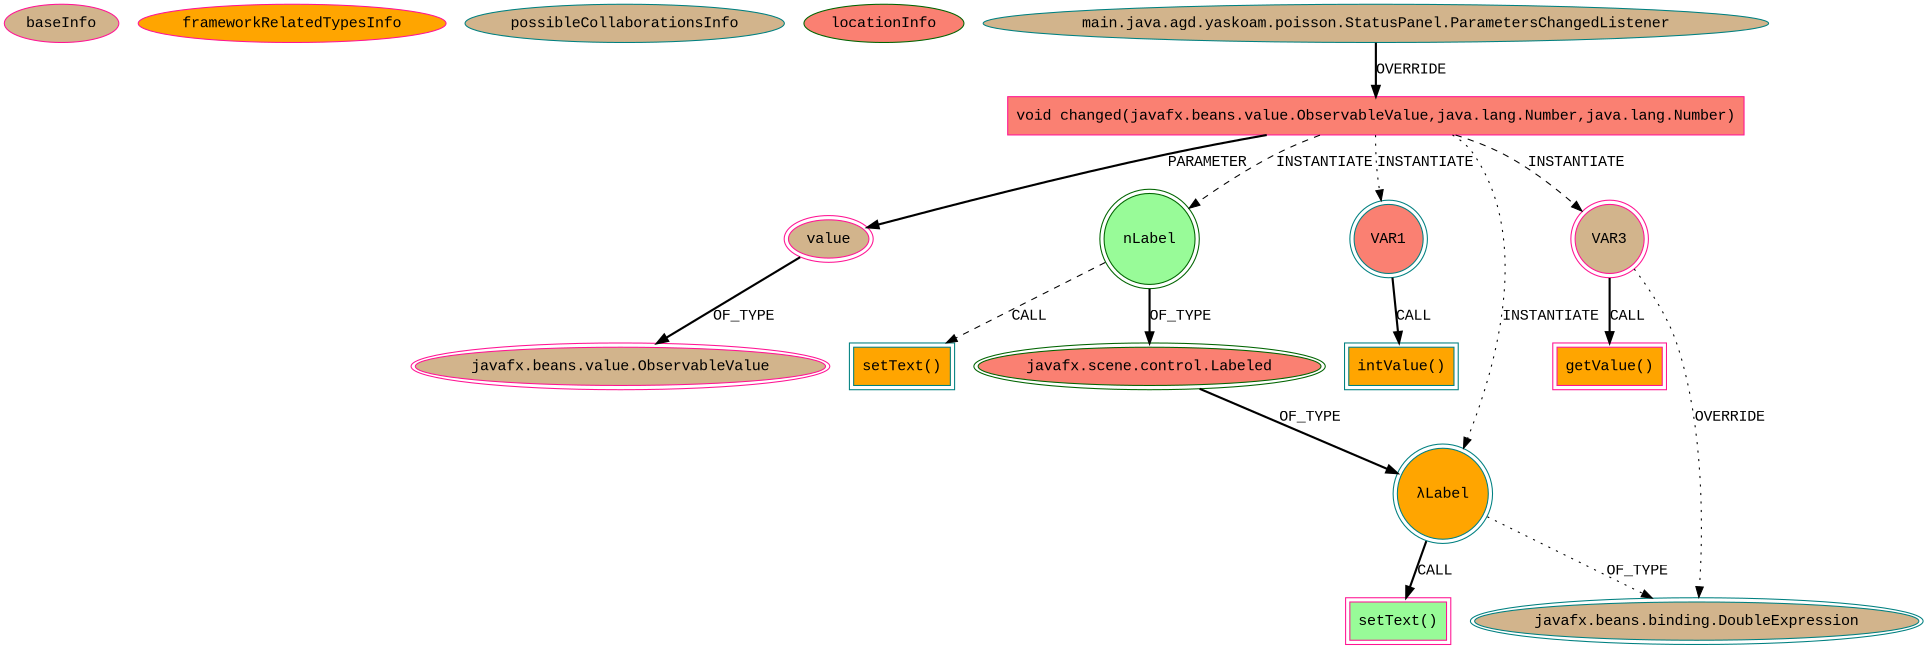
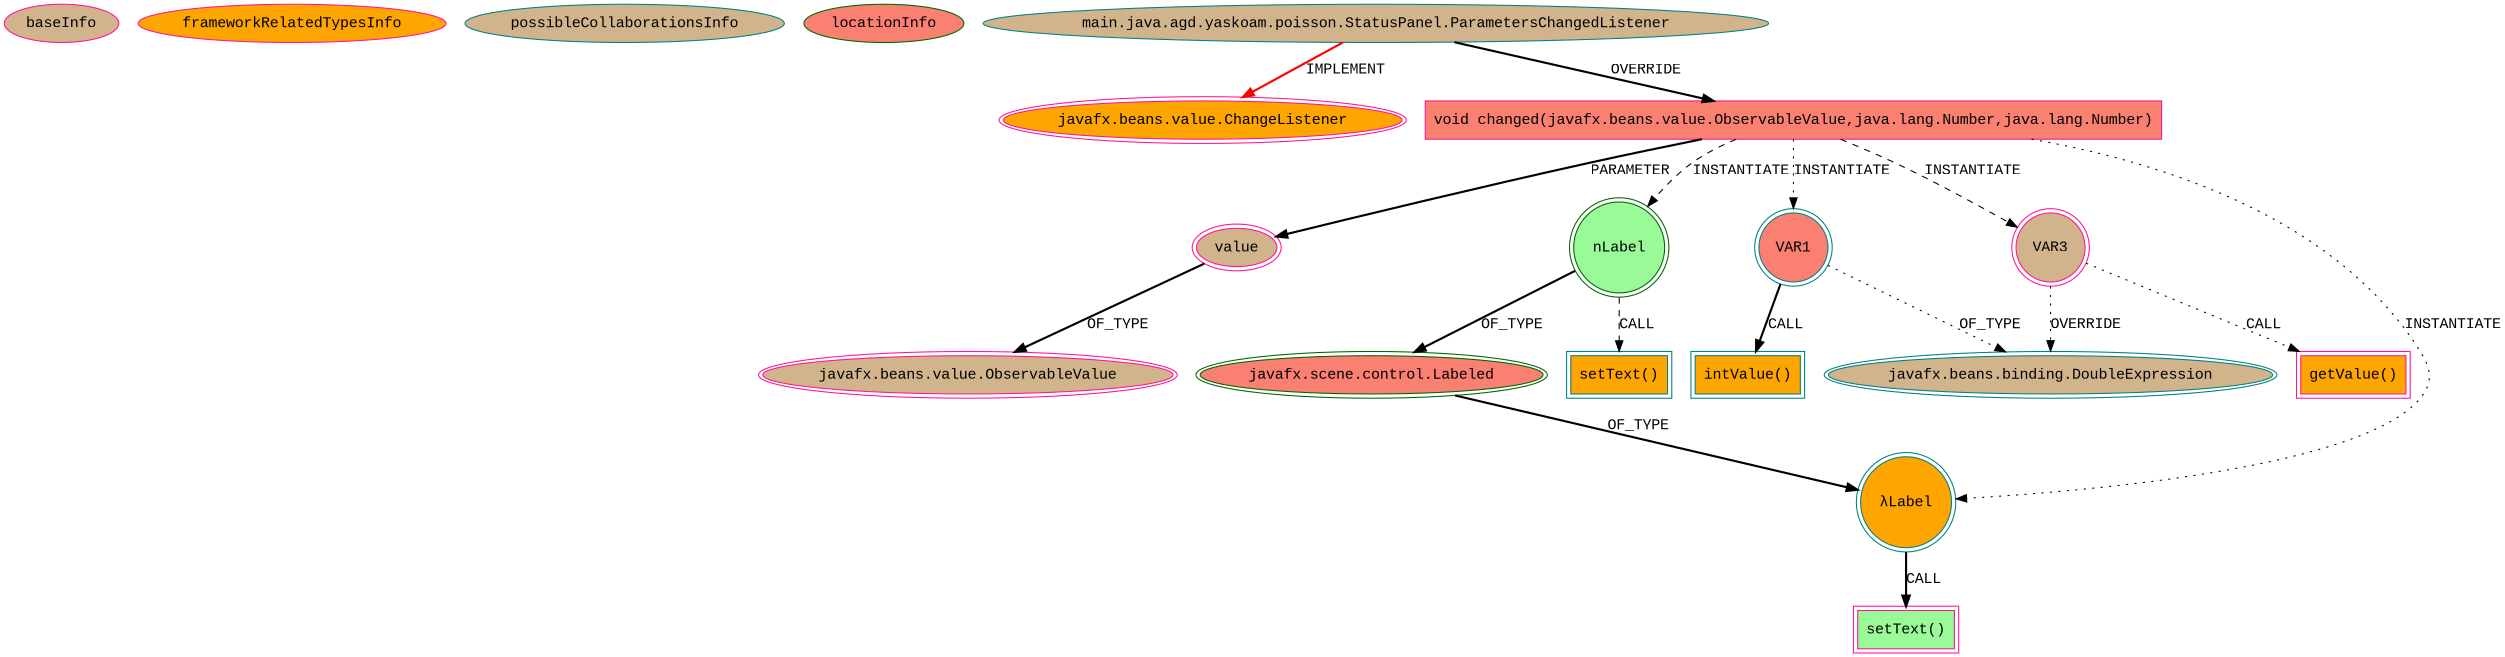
node "javafx.beans.value.ChangeListener": added
edge "VAR3" -> "getValue()": style bold -> dotted
edge "λLabel" -> "javafx.beans.binding.DoubleExpression": now "VAR1" -> "javafx.beans.binding.DoubleExpression"
